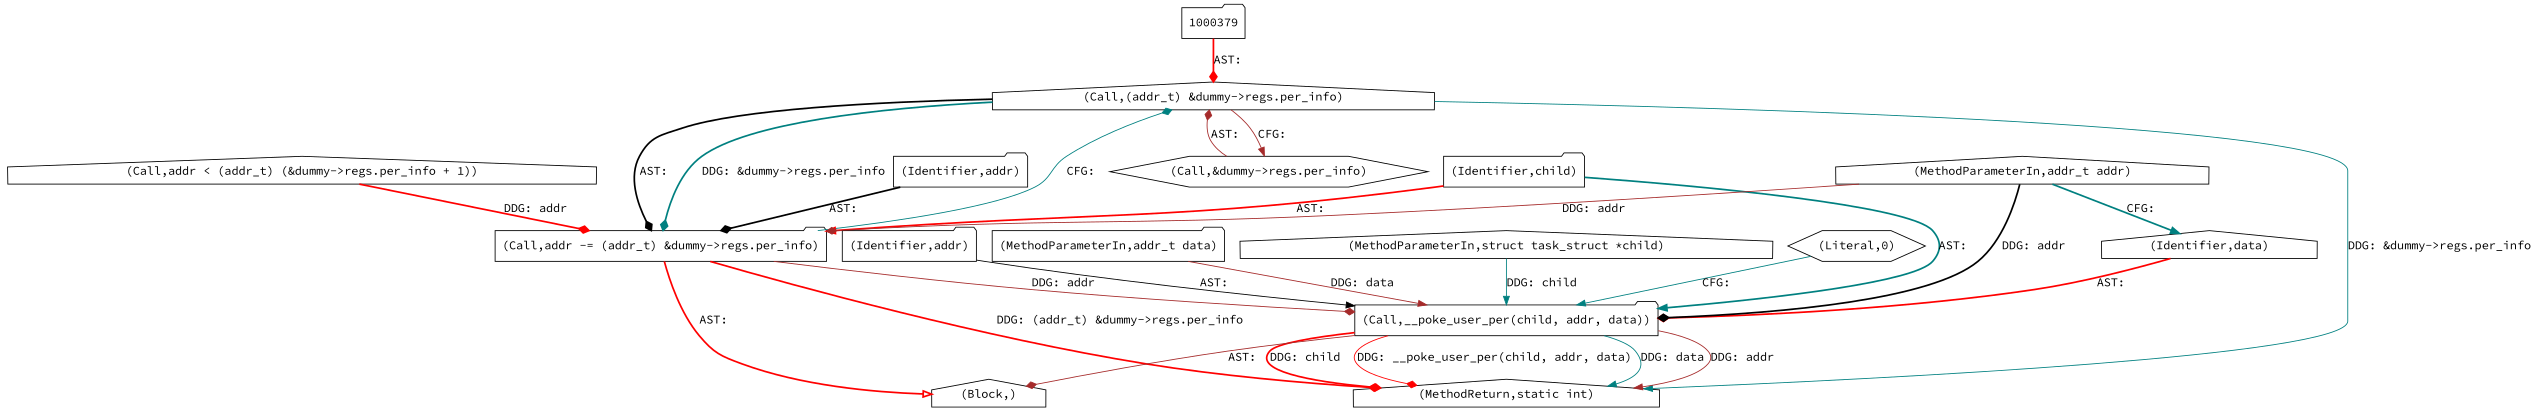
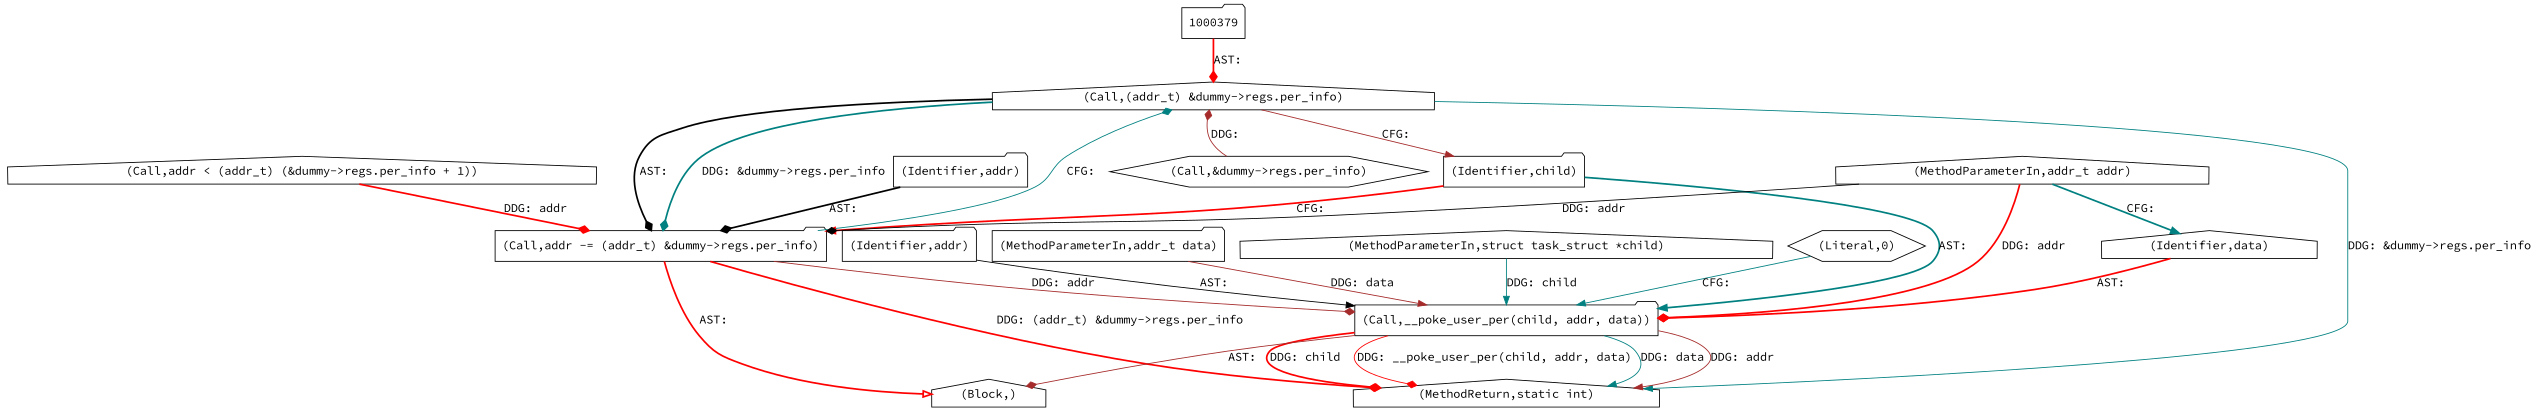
edge "(Call,(addr_t) &dummy->regs.per_info)" -> "(Call,&dummy->regs.per_info)": now "(Call,(addr_t) &dummy->regs.per_info)" -> "(Identifier,child)"
edge "(Call,&dummy->regs.per_info)" -> "(Call,(addr_t) &dummy->regs.per_info)": label "AST: " -> "DDG: "
edge "(Identifier,child)" -> "(Call,addr -= (addr_t) &dummy->regs.per_info)": label "AST: " -> "CFG: "
edge "(MethodParameterIn,addr_t addr)" -> "(Call,addr -= (addr_t) &dummy->regs.per_info)": color brown -> black
edge "(MethodParameterIn,addr_t addr)" -> "(Call,__poke_user_per(child, addr, data))": color black -> red
